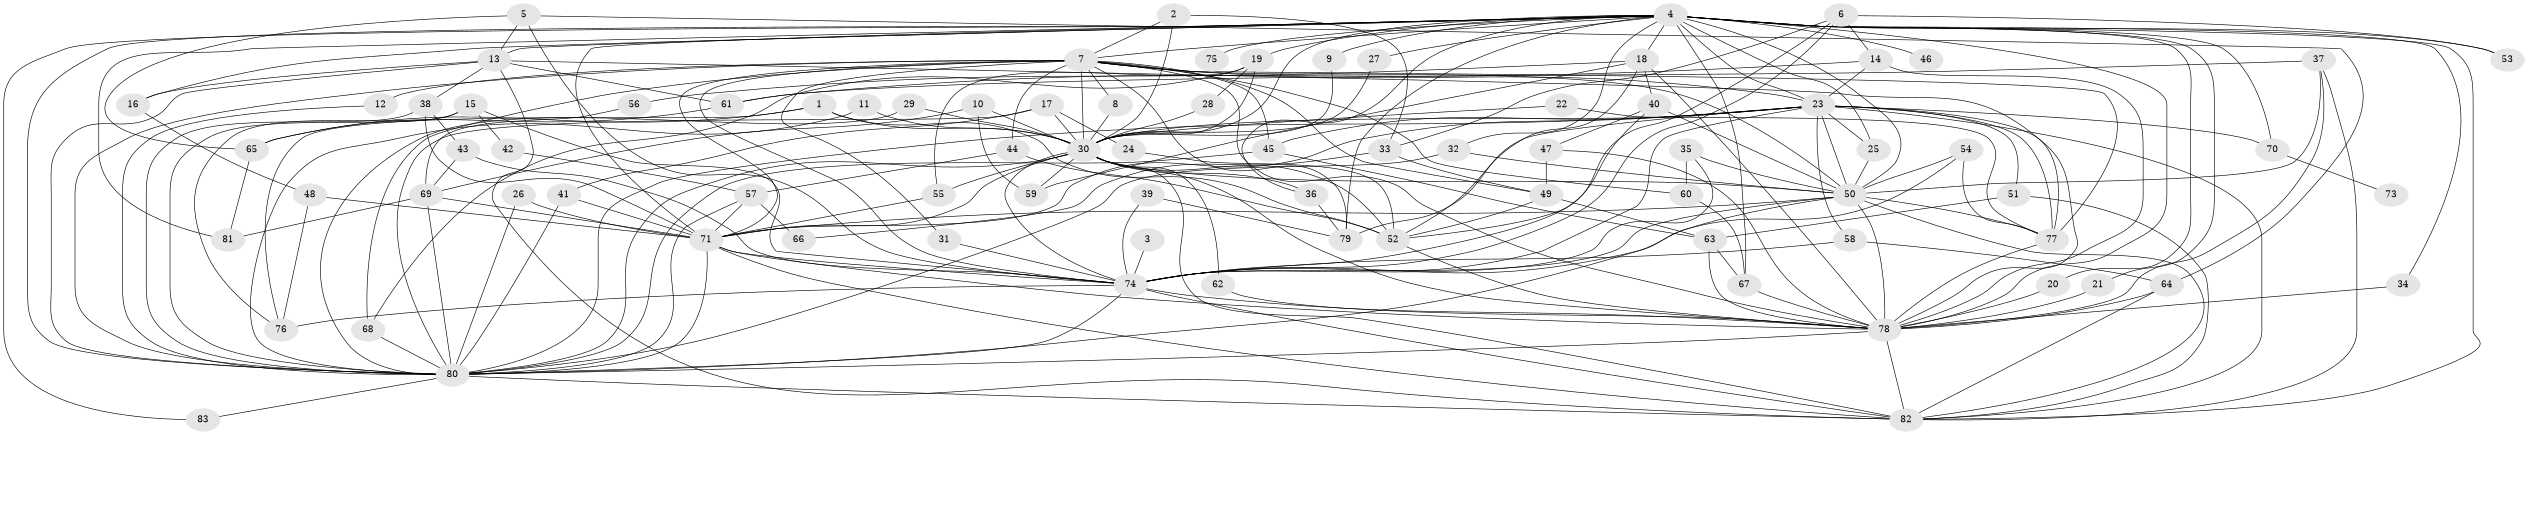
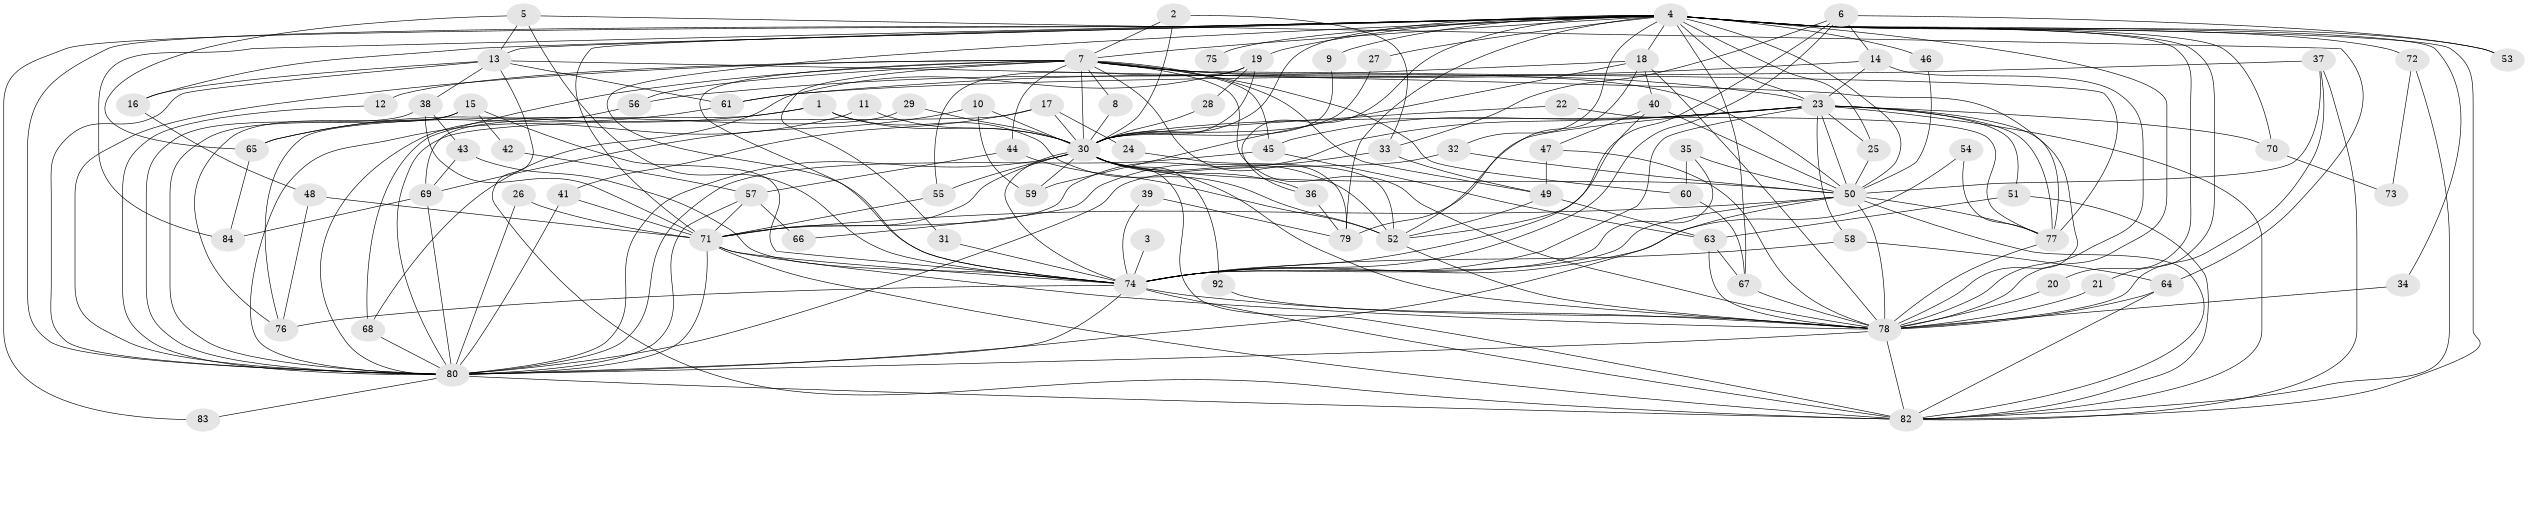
edge "4" -- "74": added
node "72": added
edge "7" -- "71": now "7" -- "56"
edge "23" -- "80": removed
edge "54" -- "50": now "46" -- "50"
edge "69" -- "71": removed
node "81": label "81" -> "84"
node "62": label "62" -> "92"
